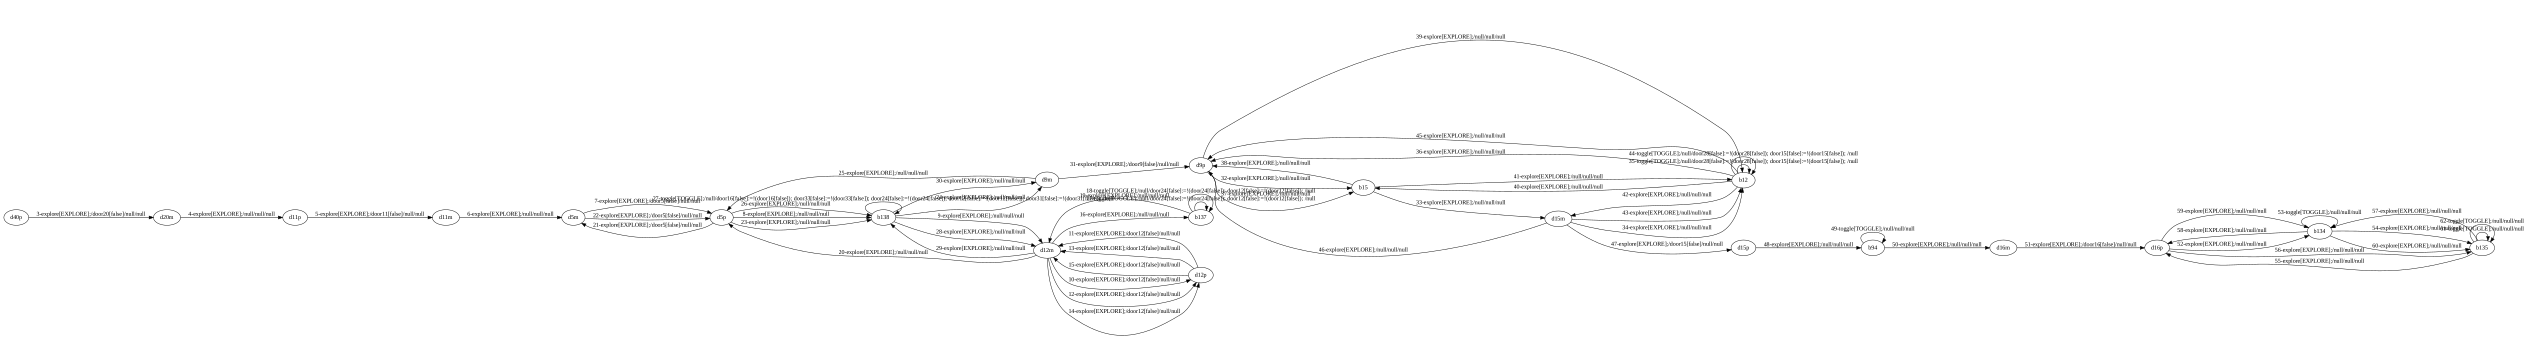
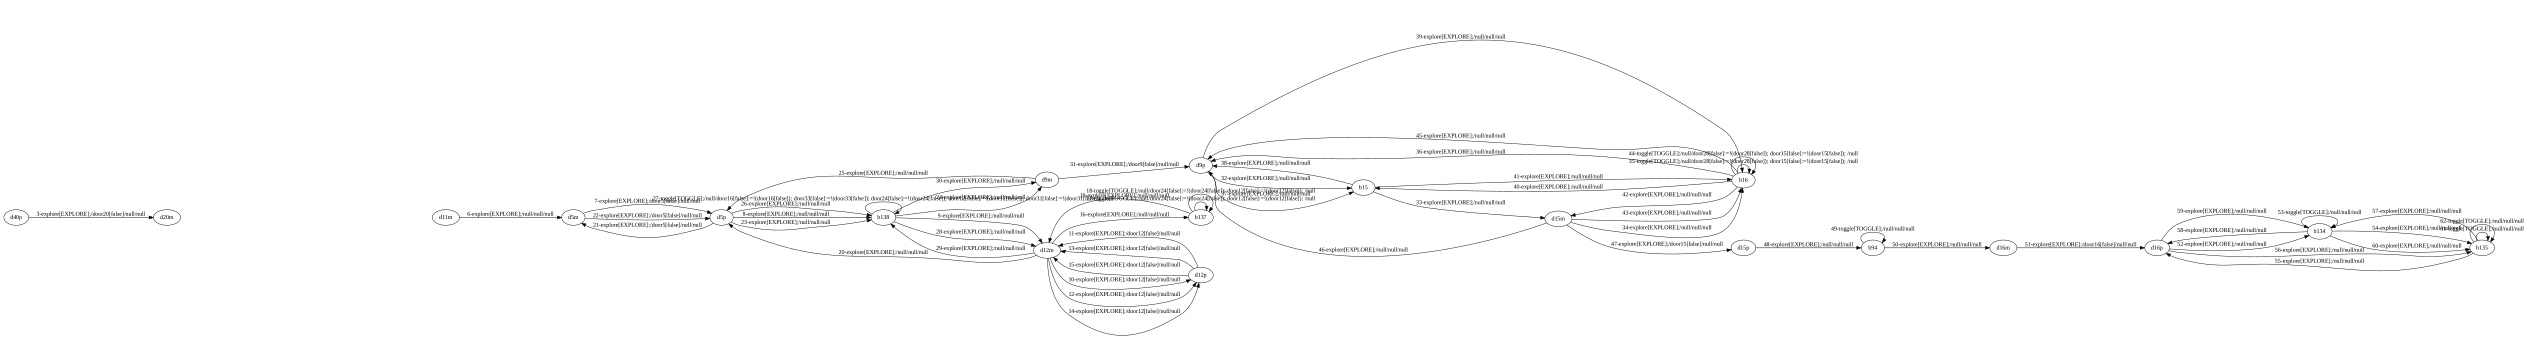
node "b12": label "b12" -> "b16"
node "d11p": removed
